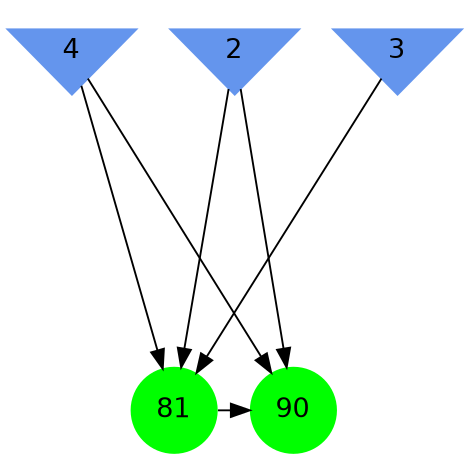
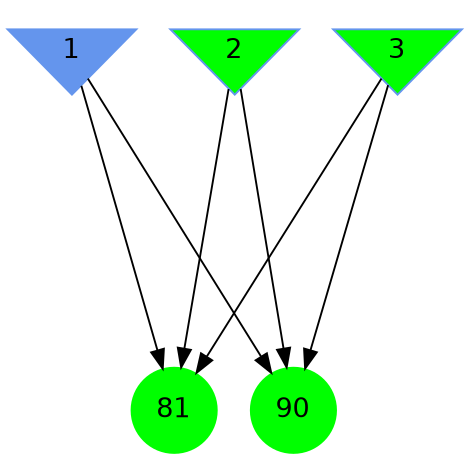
node "4": label "4" -> "1"
node "2": fillcolor cornflowerblue -> green
node "3": fillcolor cornflowerblue -> green
edge "81" -> "90": now "3" -> "90"
